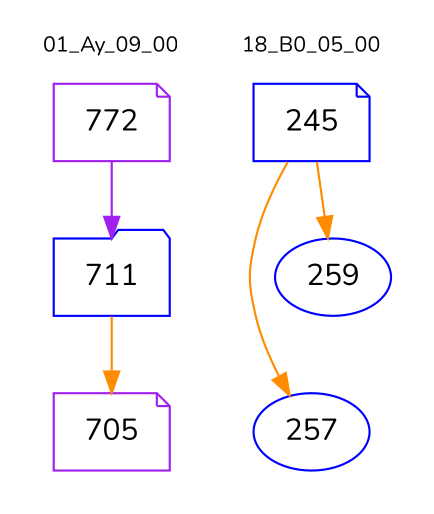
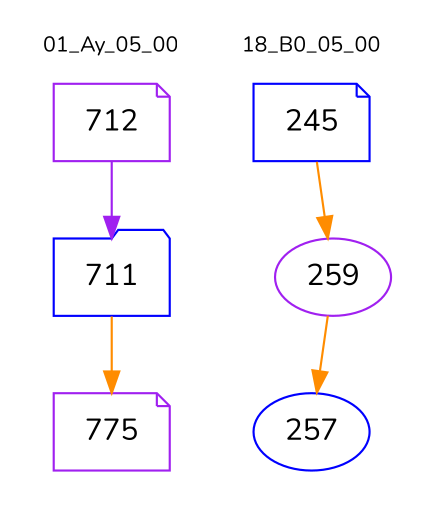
cluster "01_Ay_09_00": label "01_Ay_09_00" -> "01_Ay_05_00"
node "772": label "772" -> "712"
edge "245" -> "257": now "259" -> "257"
node "259": color blue -> purple
node "705": label "705" -> "775"
